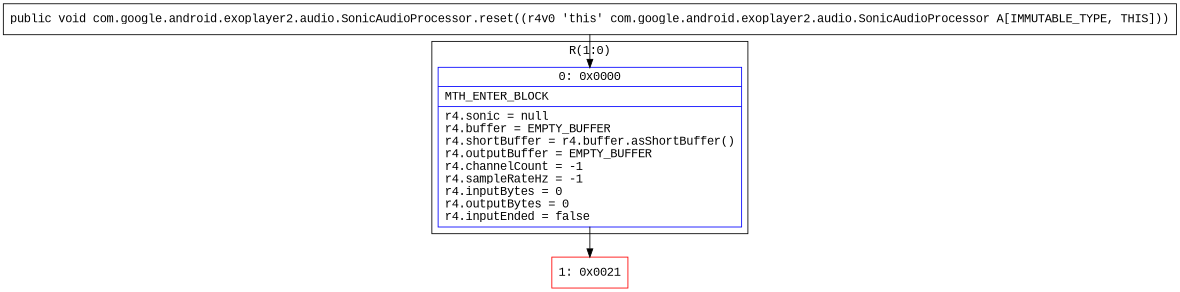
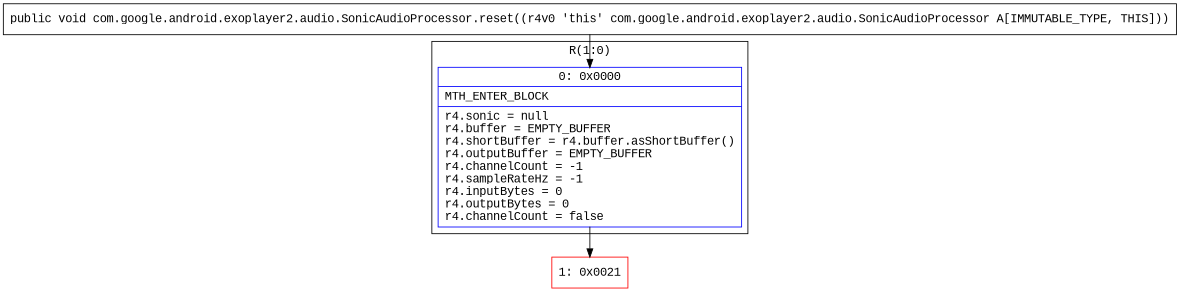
node "0: 0x0000": text "r4.inputEnded = false" -> "r4.channelCount = false"
